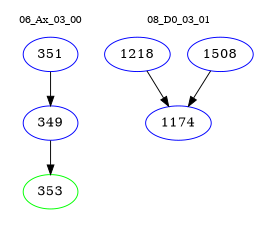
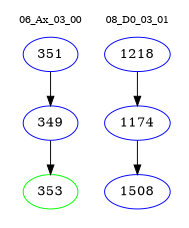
edge "1508" -> "1174": reversed
